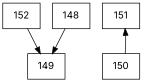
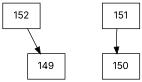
node "148": removed
edge "150" -> "151": reversed
